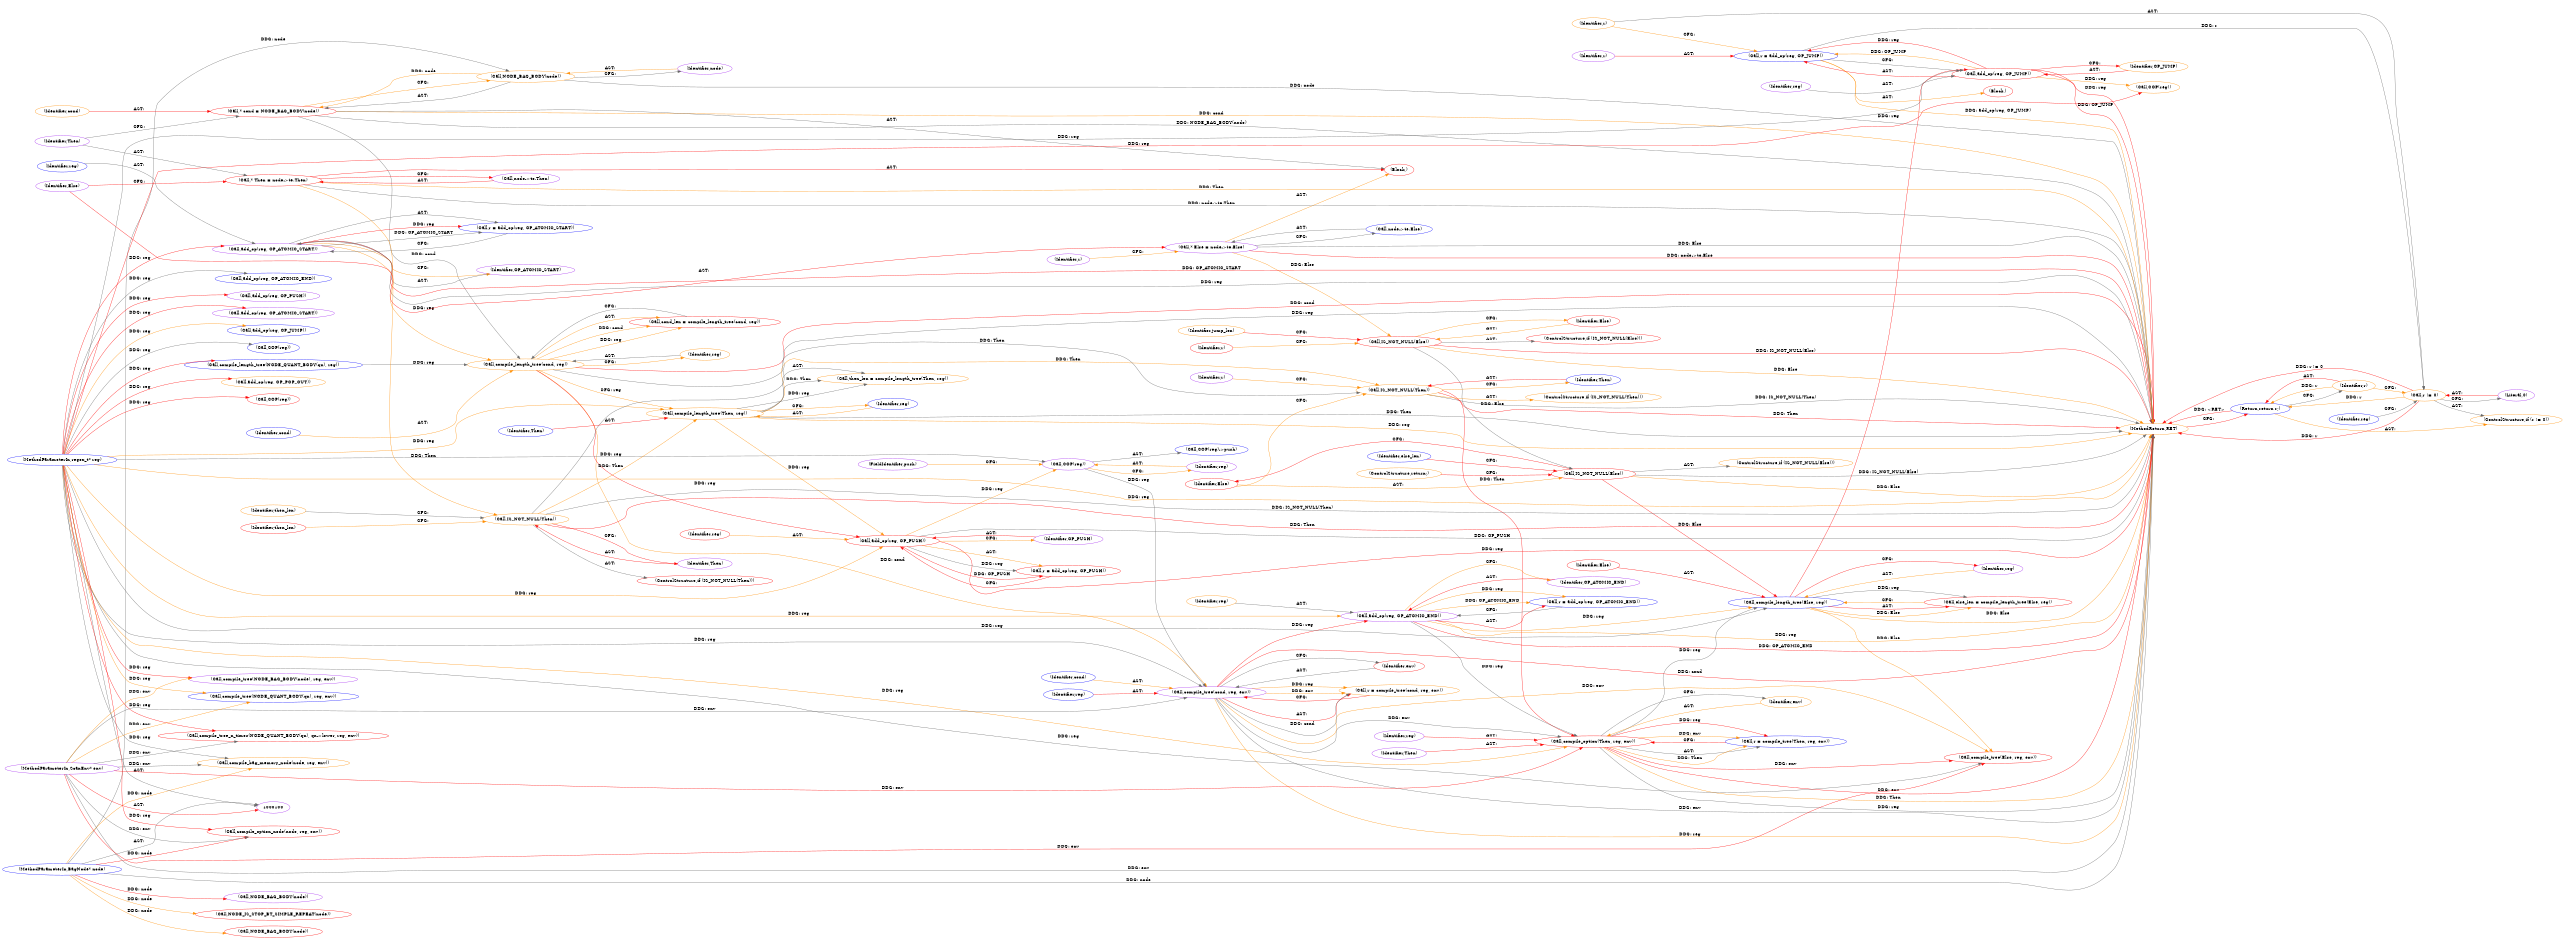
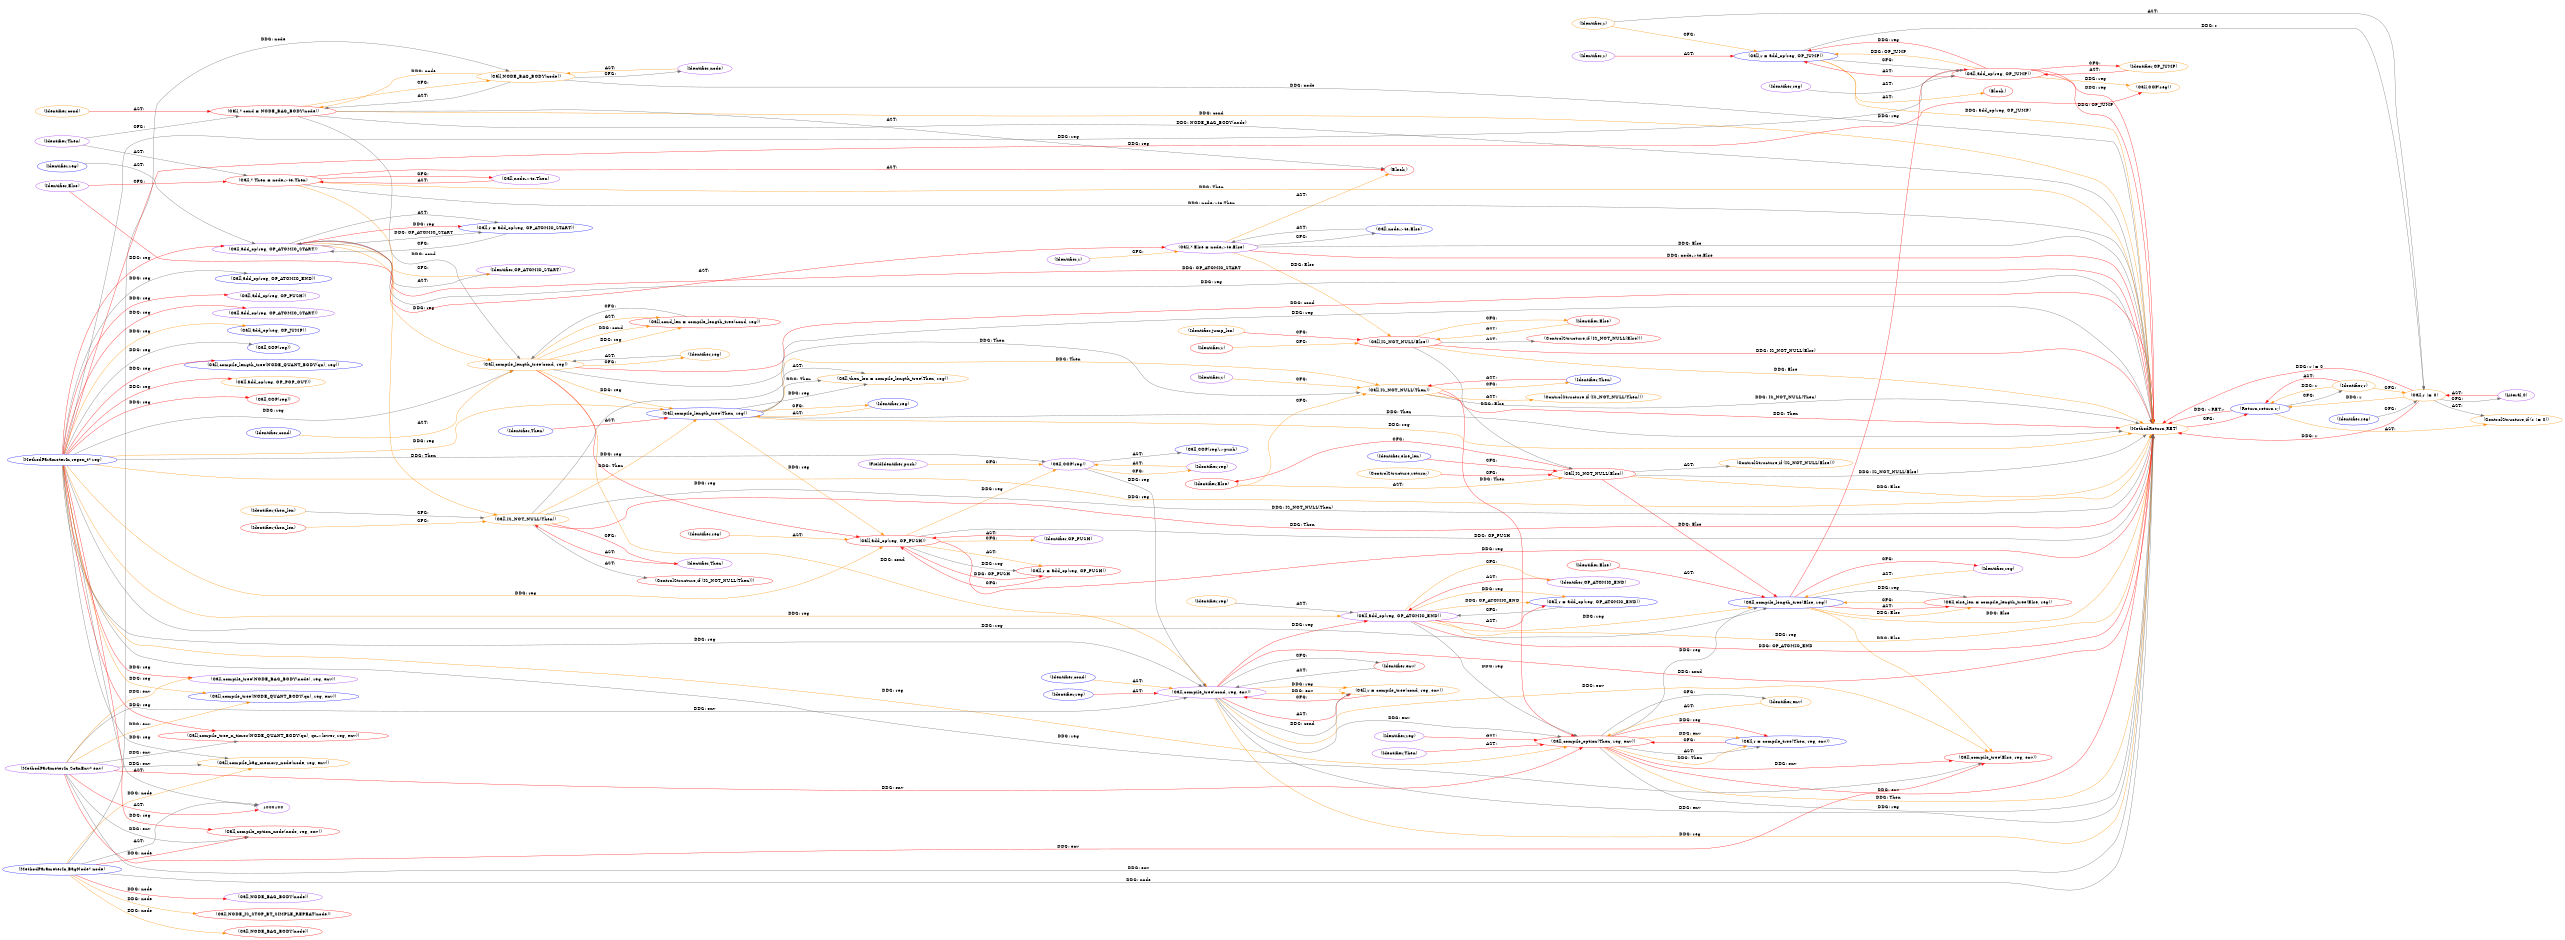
edge "(Call,compile_length_tree(NODE_QUANT_BODY(qn), reg))" -> "(Call,compile_length_tree(cond, reg))": now "(MethodParameterIn,regex_t* reg)" -> "(Call,compile_length_tree(cond, reg))"
edge "(Call,compile_length_tree(cond, reg))" -> "(Call,compile_length_tree(Then, reg))": label "CFG: reg" -> "DDG: reg"
node "(Call,compile_length_tree(Then, reg))": color darkorange -> blue
